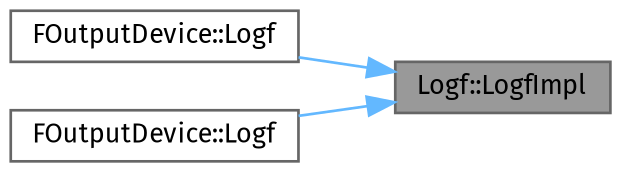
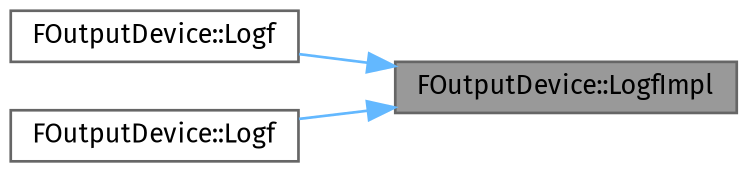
node "Logf::LogfImpl": label "Logf::LogfImpl" -> "FOutputDevice::LogfImpl"
